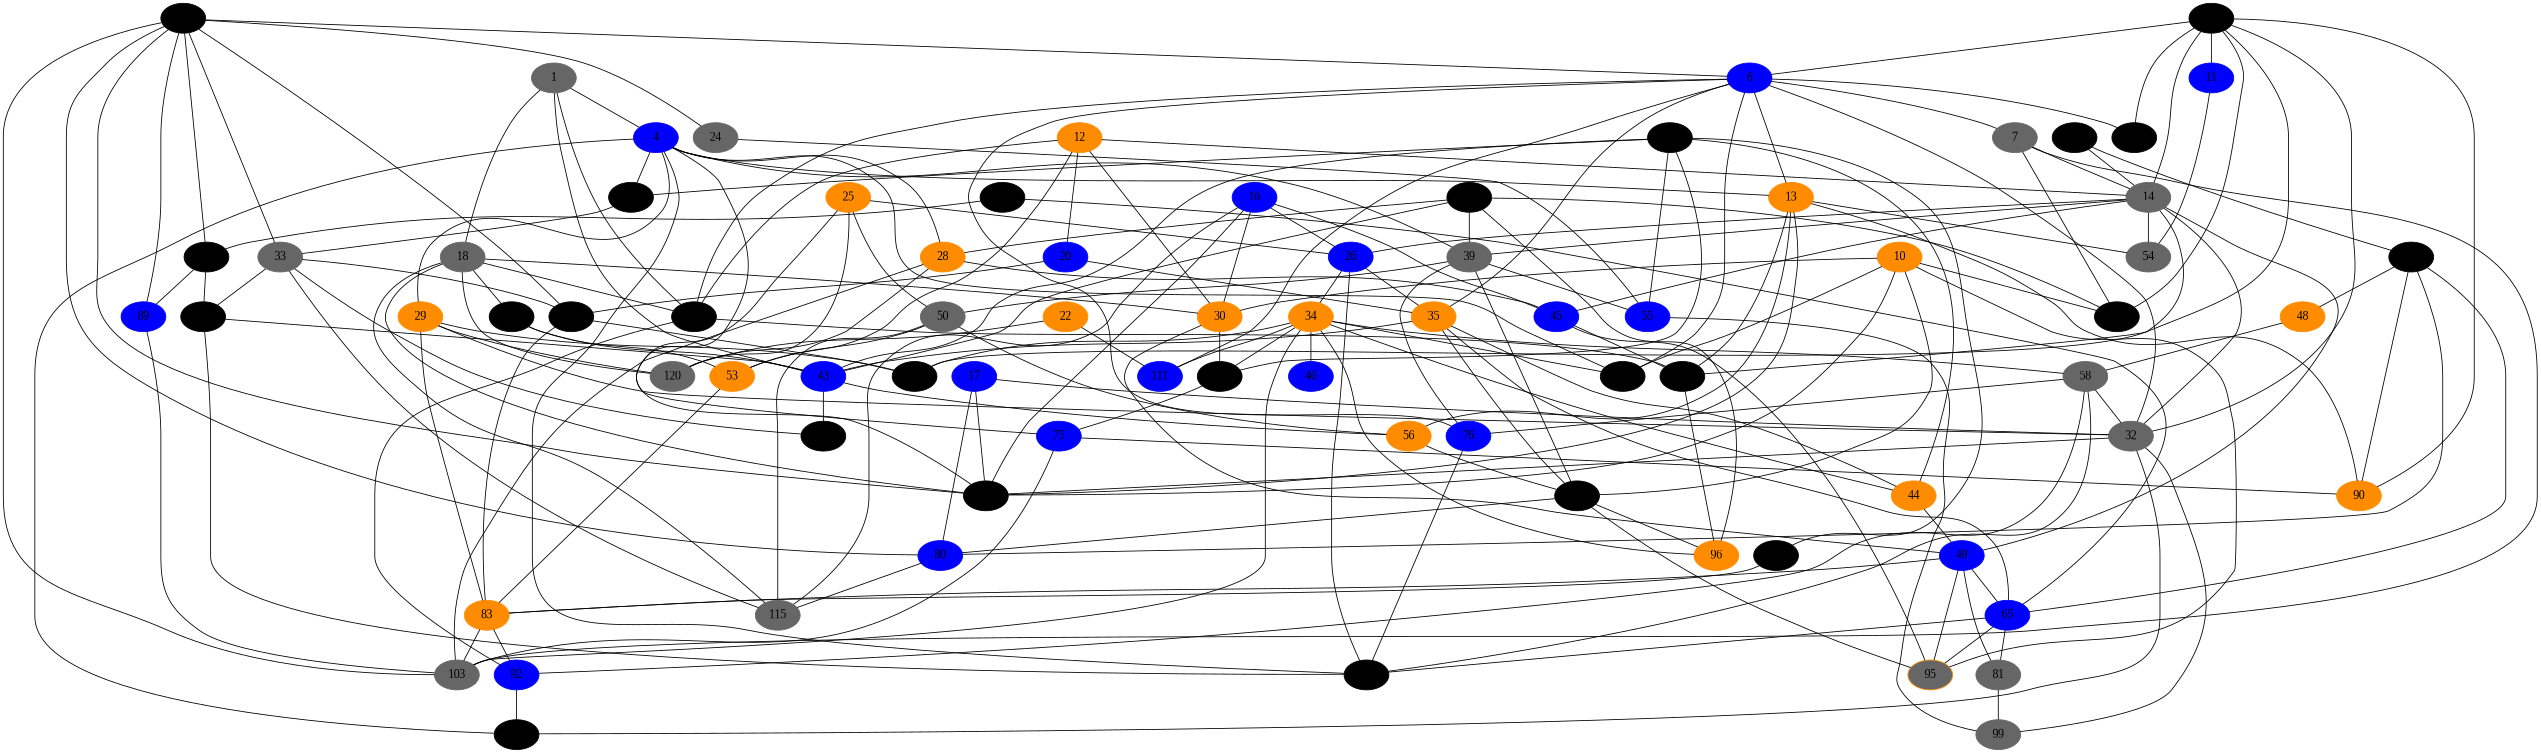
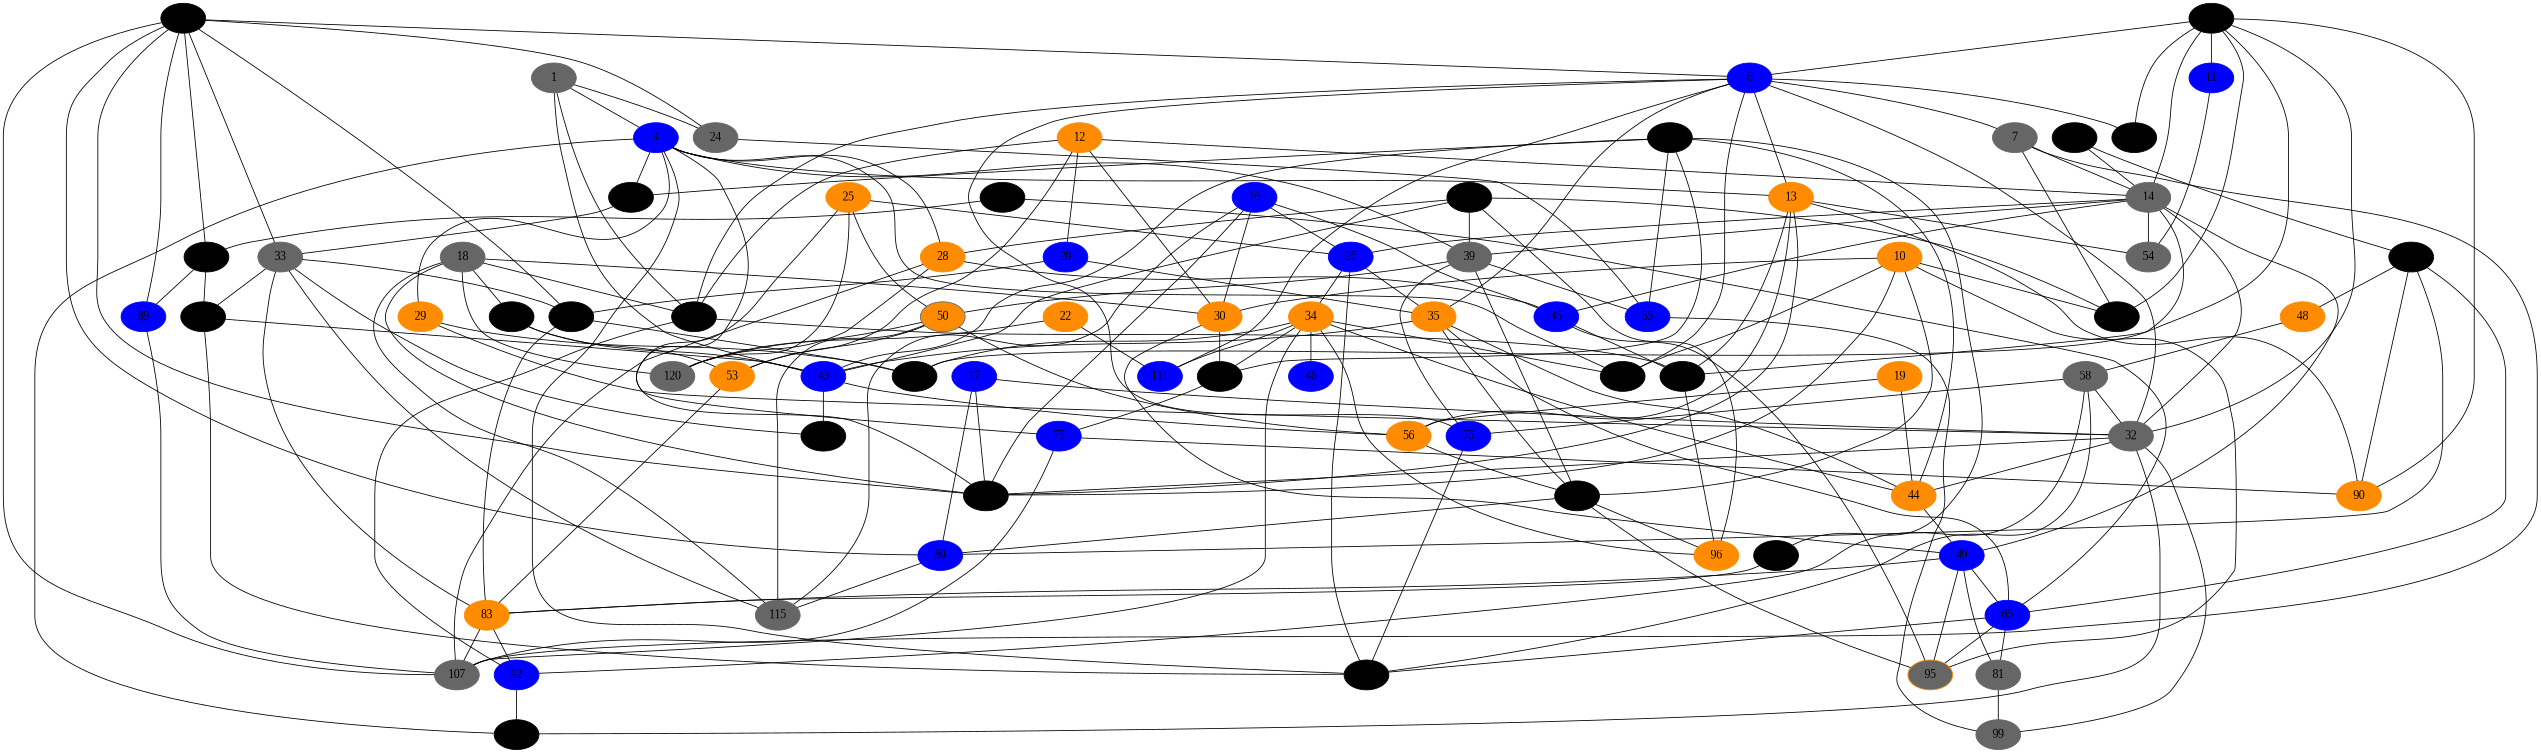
edge "1" -- "18": now "1" -- "24"
node "50": fillcolor gray40 -> darkorange
edge "34" -- "58": removed
edge "29" -- "120": now "50" -- "120"
node "19": added
edge "32" -- "44": added
edge "29" -- "83": now "33" -- "83"
node "103": label "103" -> "107"
